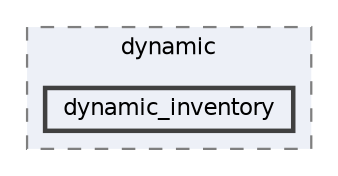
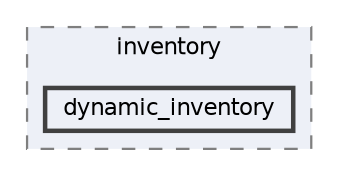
cluster "dynamic": label "dynamic" -> "inventory"
